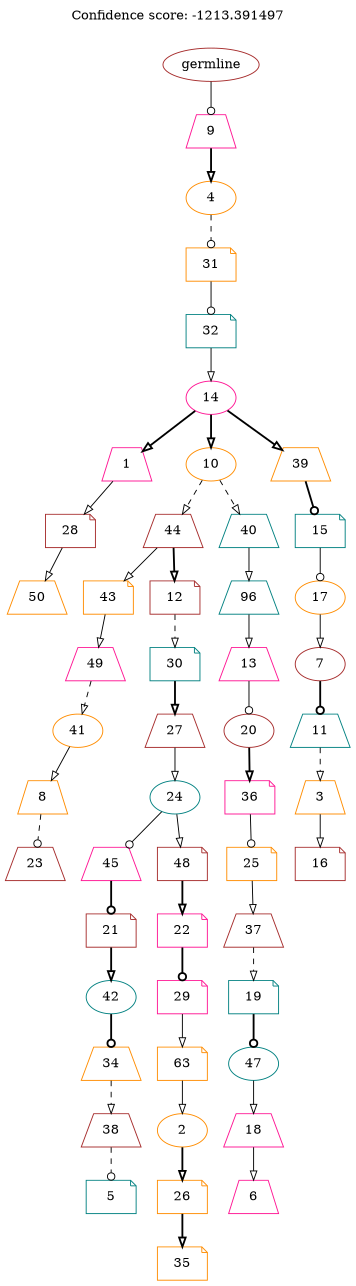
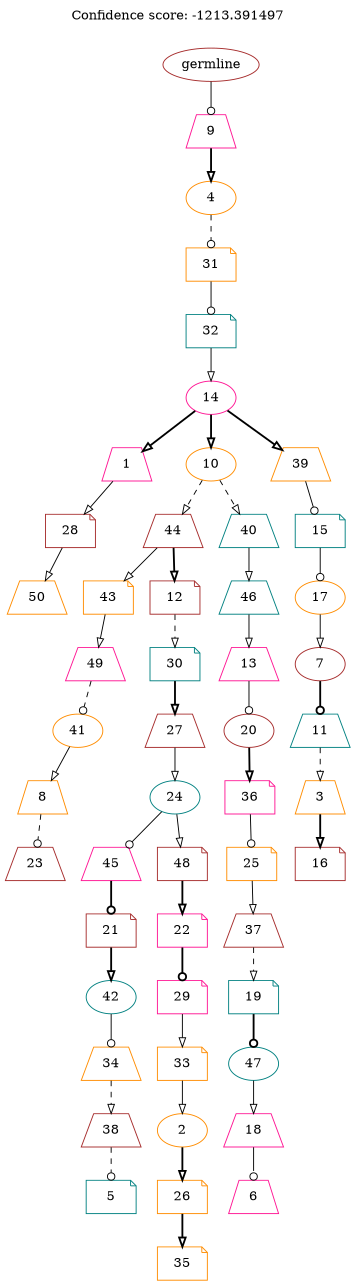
edge "39" -> "15": style bold -> solid
node "96": label "96" -> "46"
edge "49" -> "41": arrowhead onormal -> odot
edge "3" -> "16": style solid -> bold
edge "42" -> "34": style bold -> solid
node "63": label "63" -> "33"
edge "18" -> "6": arrowhead onormal -> odot
